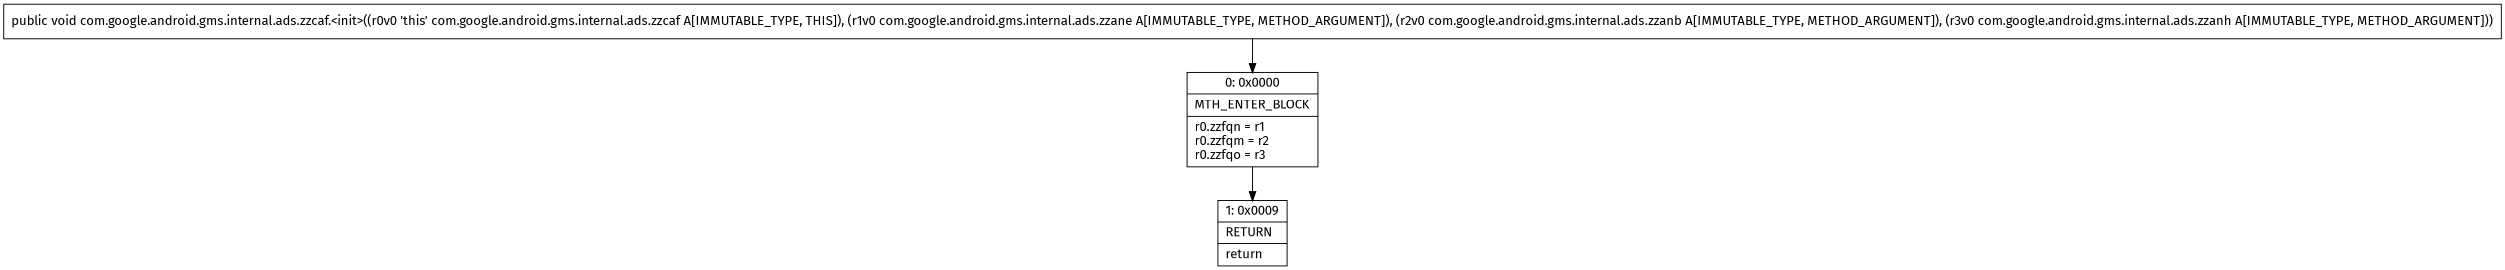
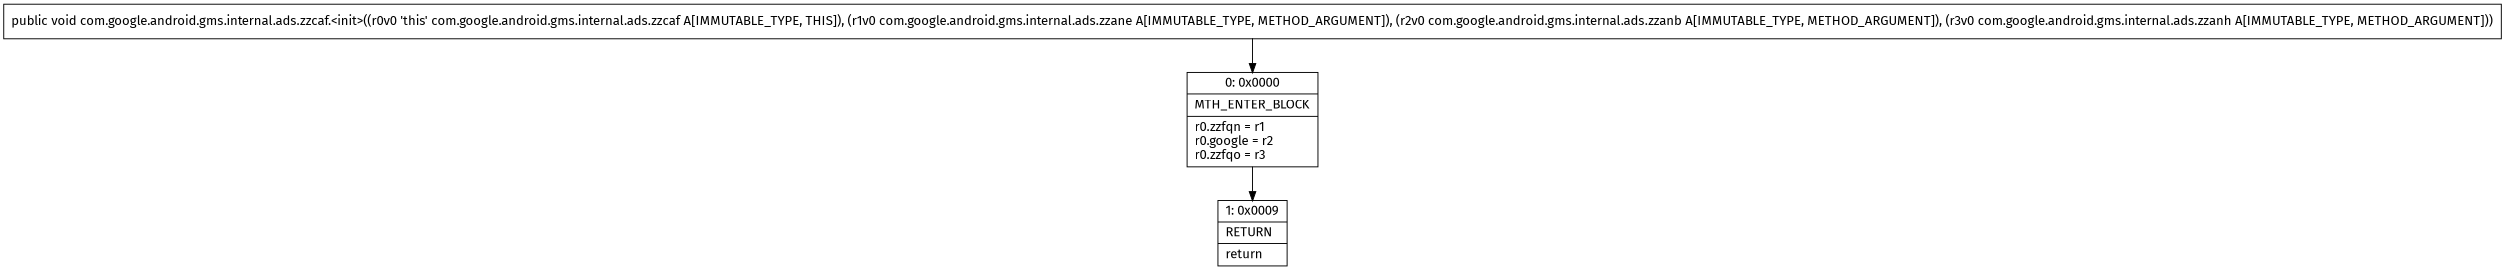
node "0: 0x0000": text "r0.zzfqm = r2" -> "r0.google = r2"
